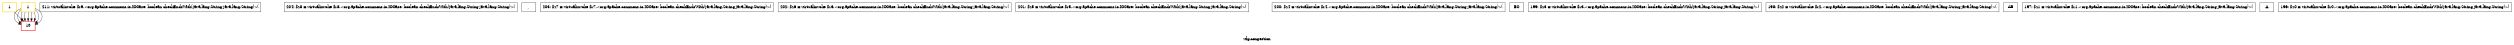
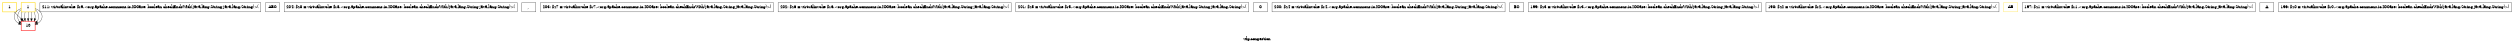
node "ABC": added
node "C": added
node "AB": color black -> gold
